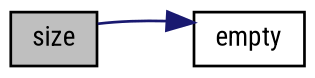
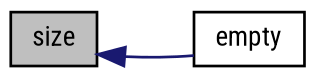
edge "size" -> "empty": reversed
